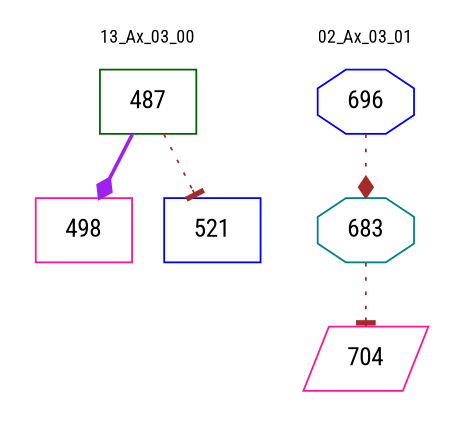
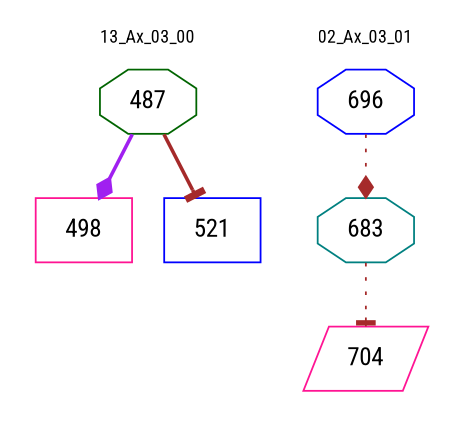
node "487": shape box -> octagon
edge "487" -> "521": style dotted -> bold
